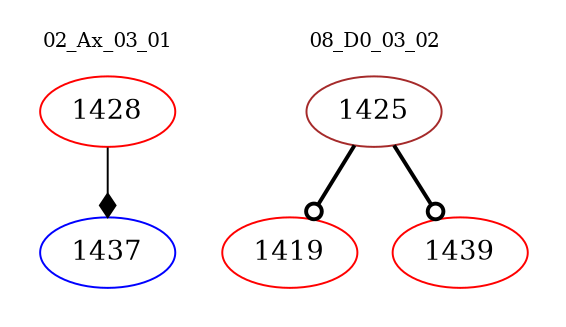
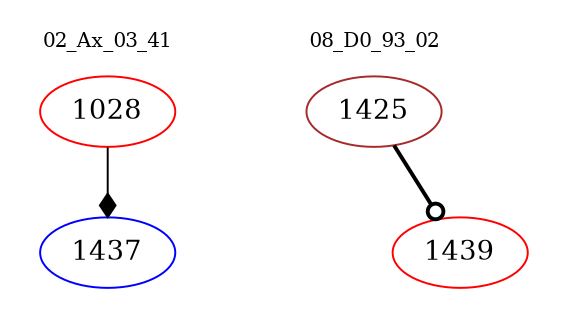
cluster "02_Ax_03_01": label "02_Ax_03_01" -> "02_Ax_03_41"
cluster "08_D0_03_02": label "08_D0_03_02" -> "08_D0_93_02"
node "1428": label "1428" -> "1028"
node "1419": removed
